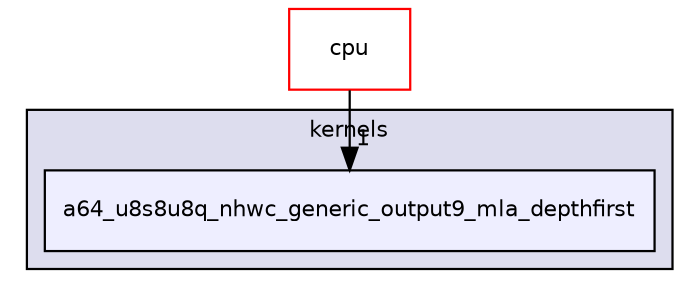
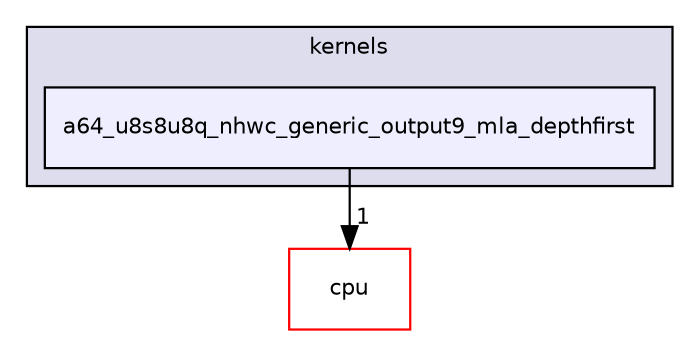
edge "cpu" -> "a64_u8s8u8q_nhwc_generic_output9_mla_depthfirst": reversed
